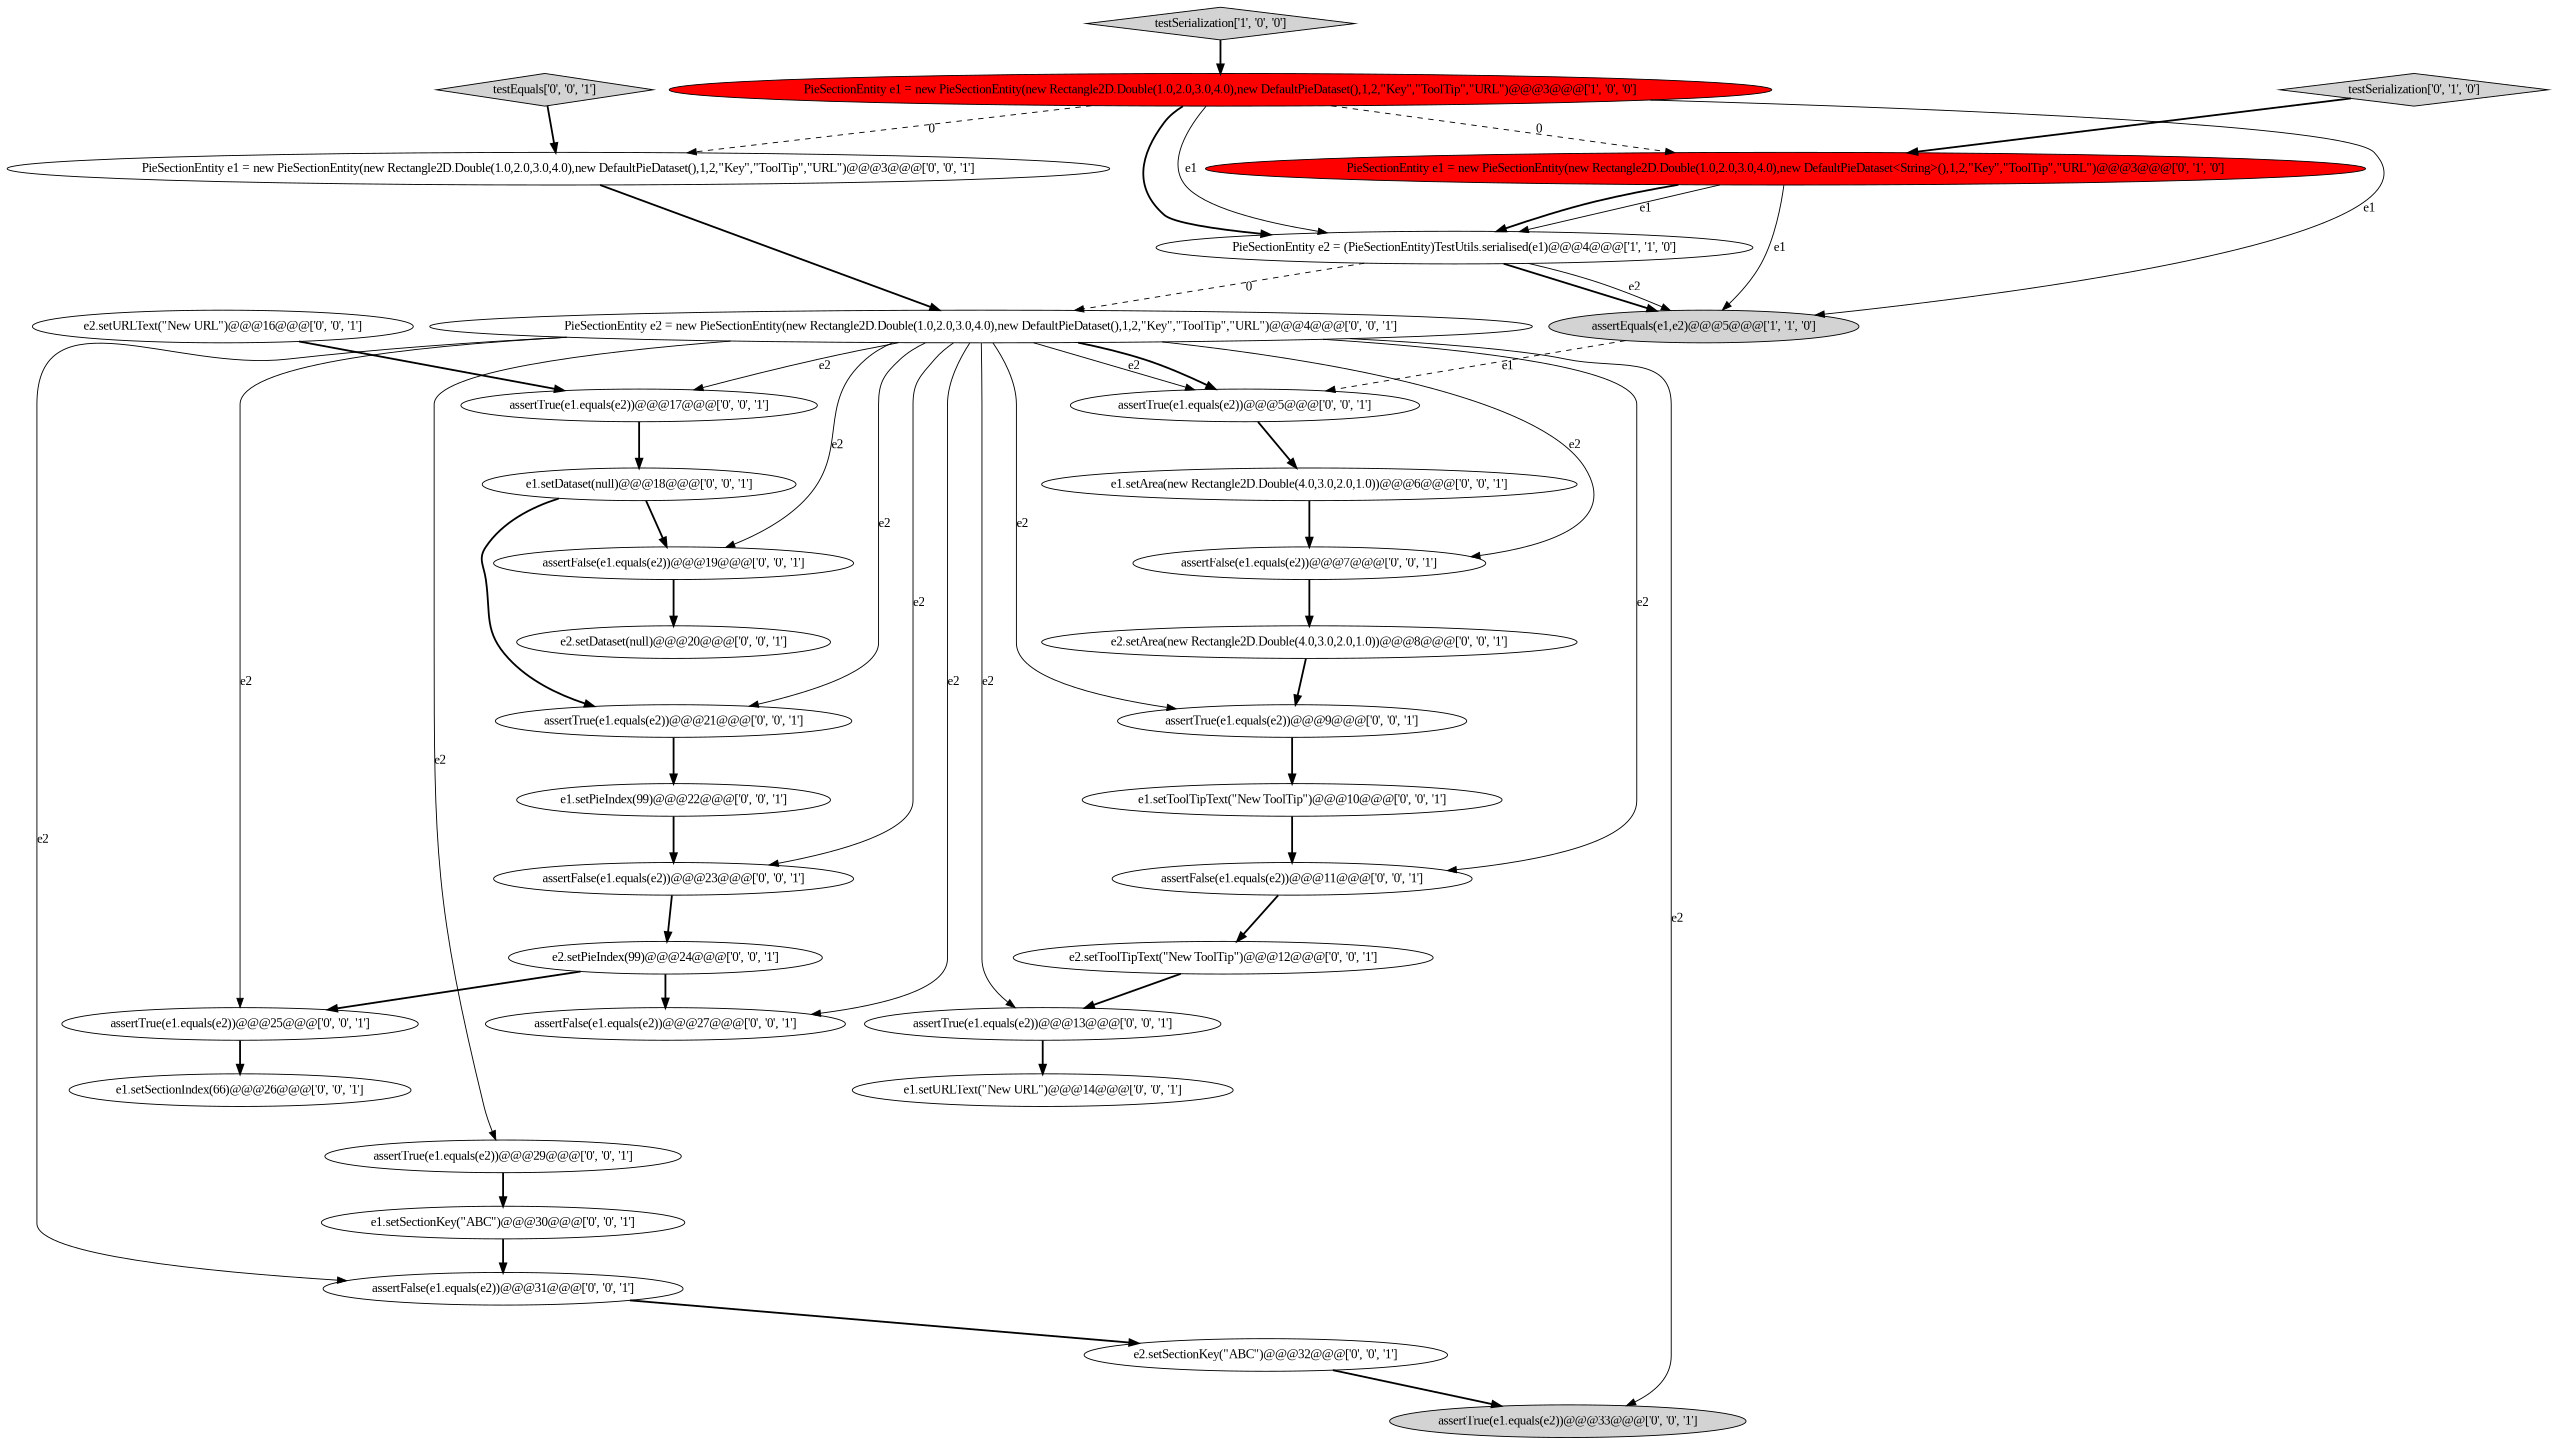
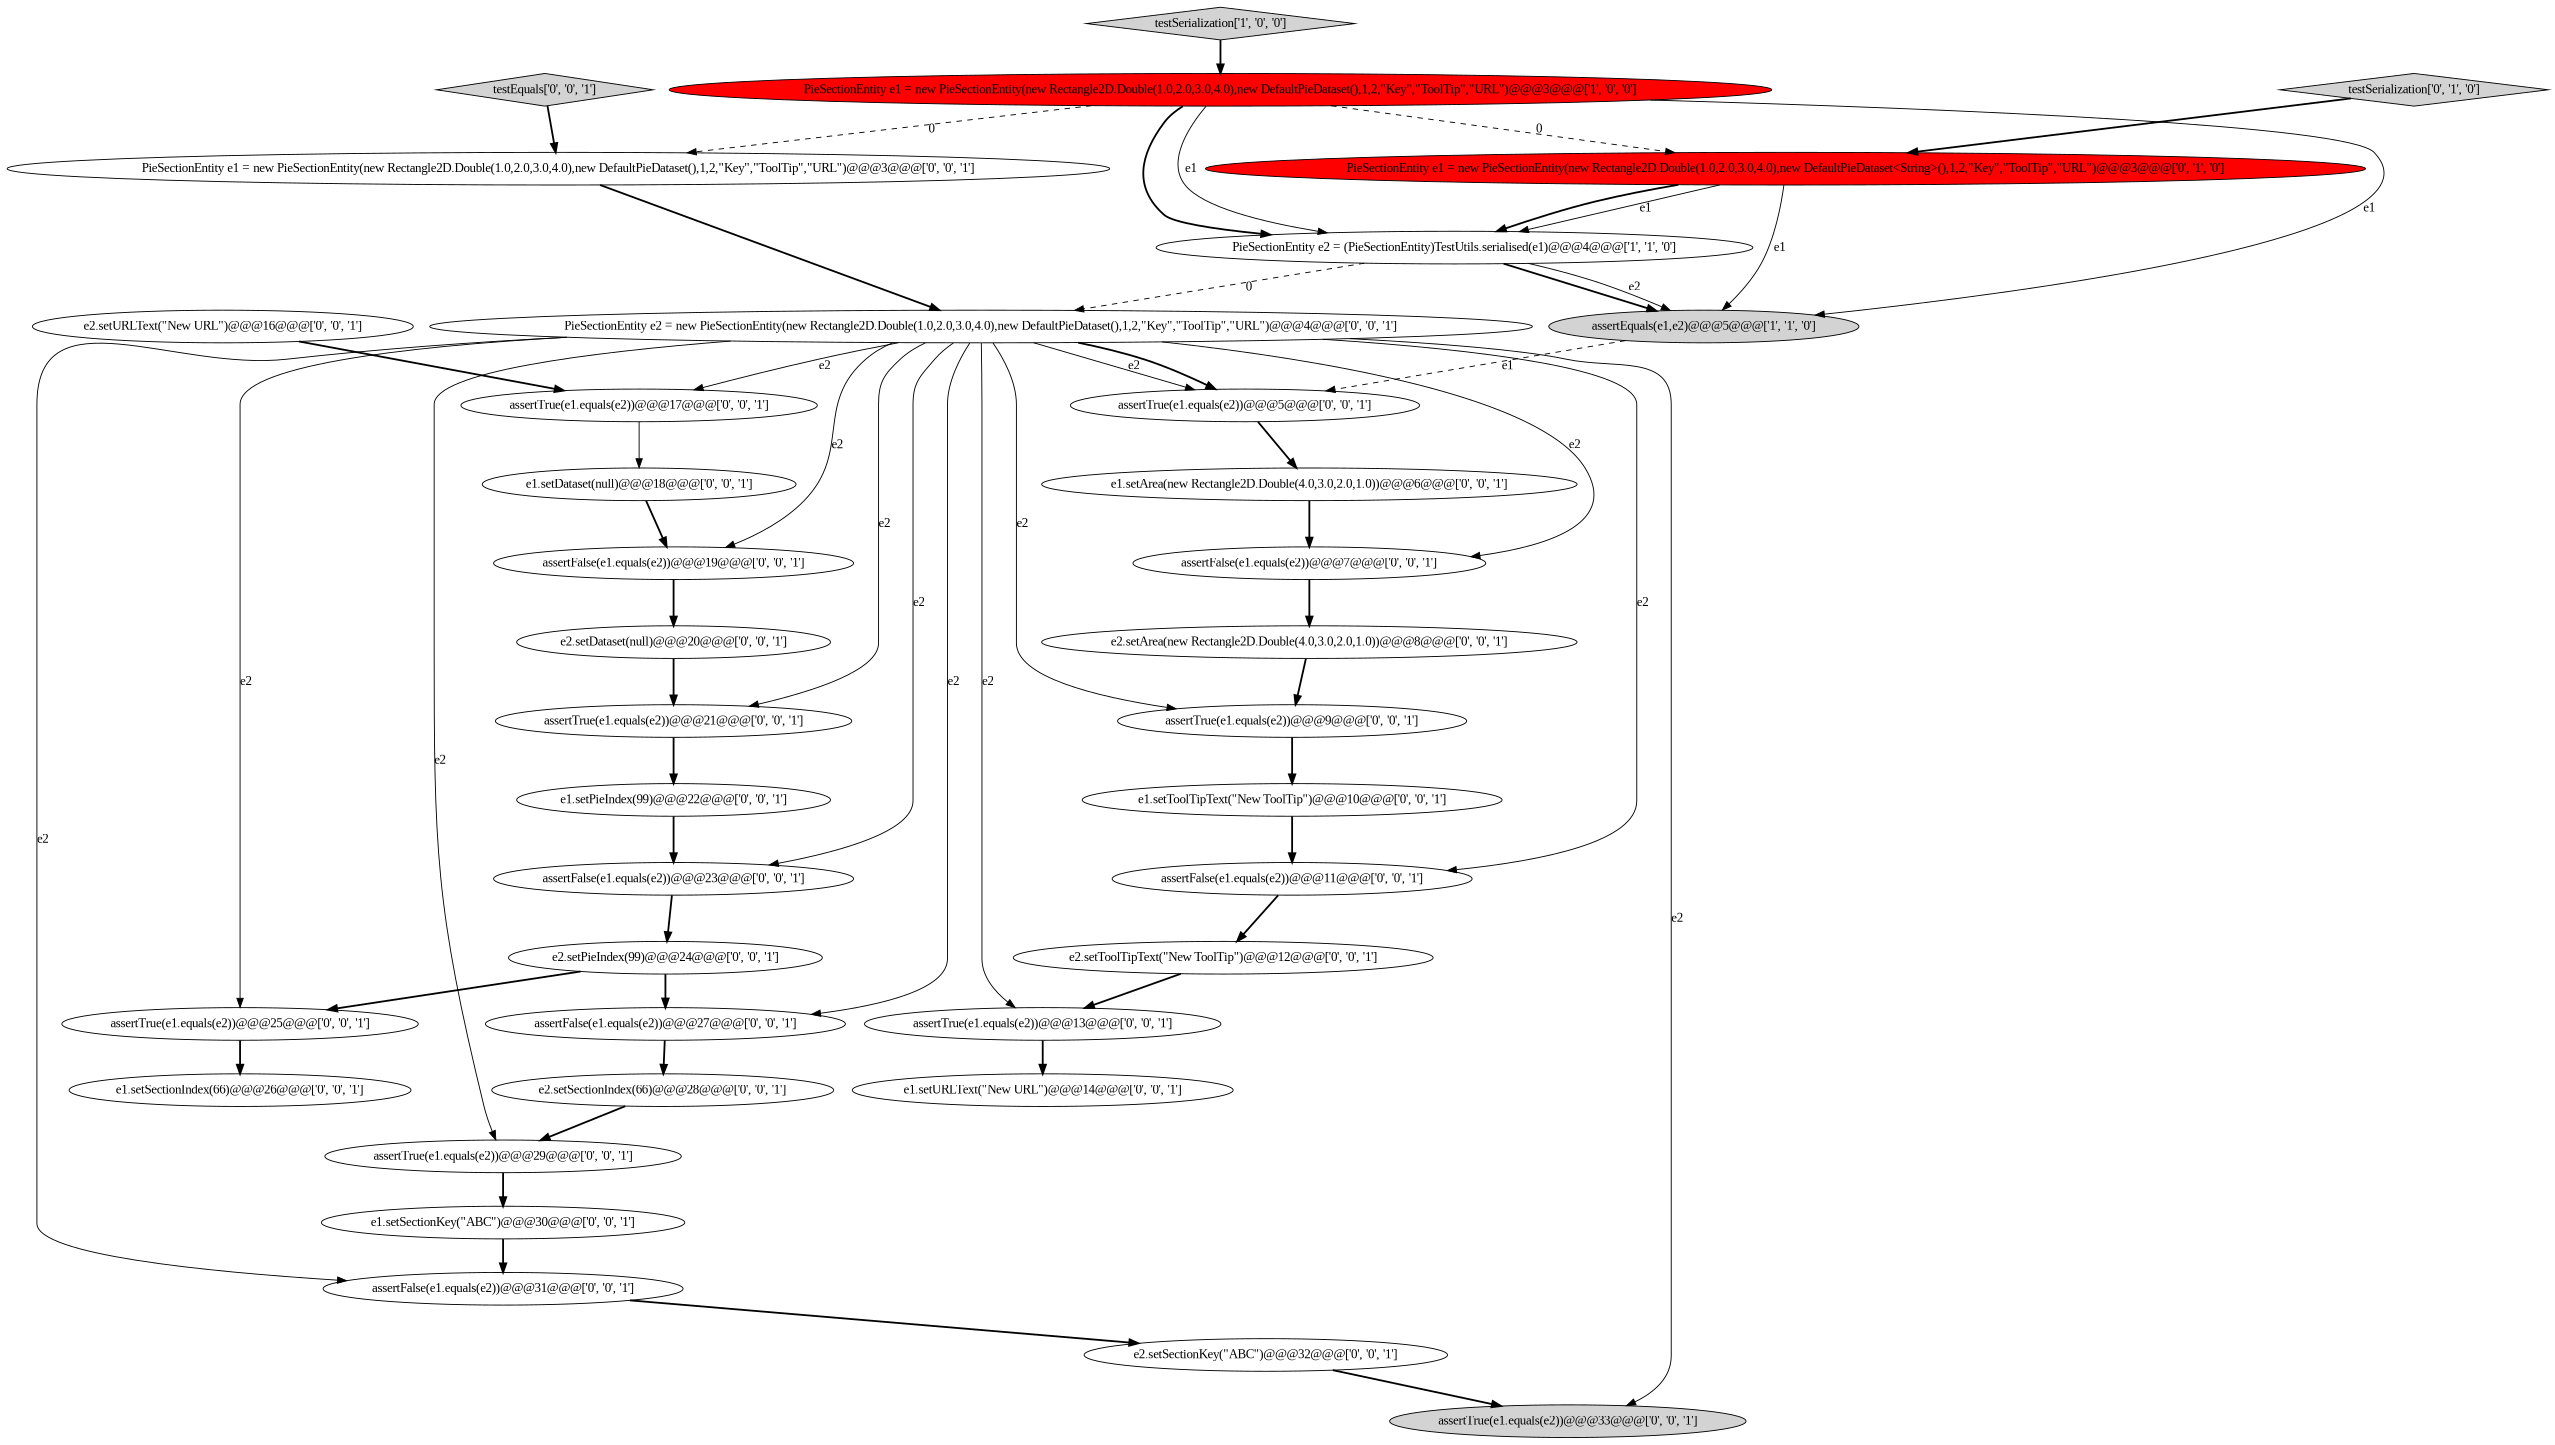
edge "assertTrue(e1.equals(e2))@@@17@@@['0', '0', '1']" -> "e1.setDataset(null)@@@18@@@['0', '0', '1']": style bold -> solid
edge "e1.setDataset(null)@@@18@@@['0', '0', '1']" -> "assertTrue(e1.equals(e2))@@@21@@@['0', '0', '1']": now "e2.setDataset(null)@@@20@@@['0', '0', '1']" -> "assertTrue(e1.equals(e2))@@@21@@@['0', '0', '1']"
node "e2.setSectionIndex(66)@@@28@@@['0', '0', '1']": added
